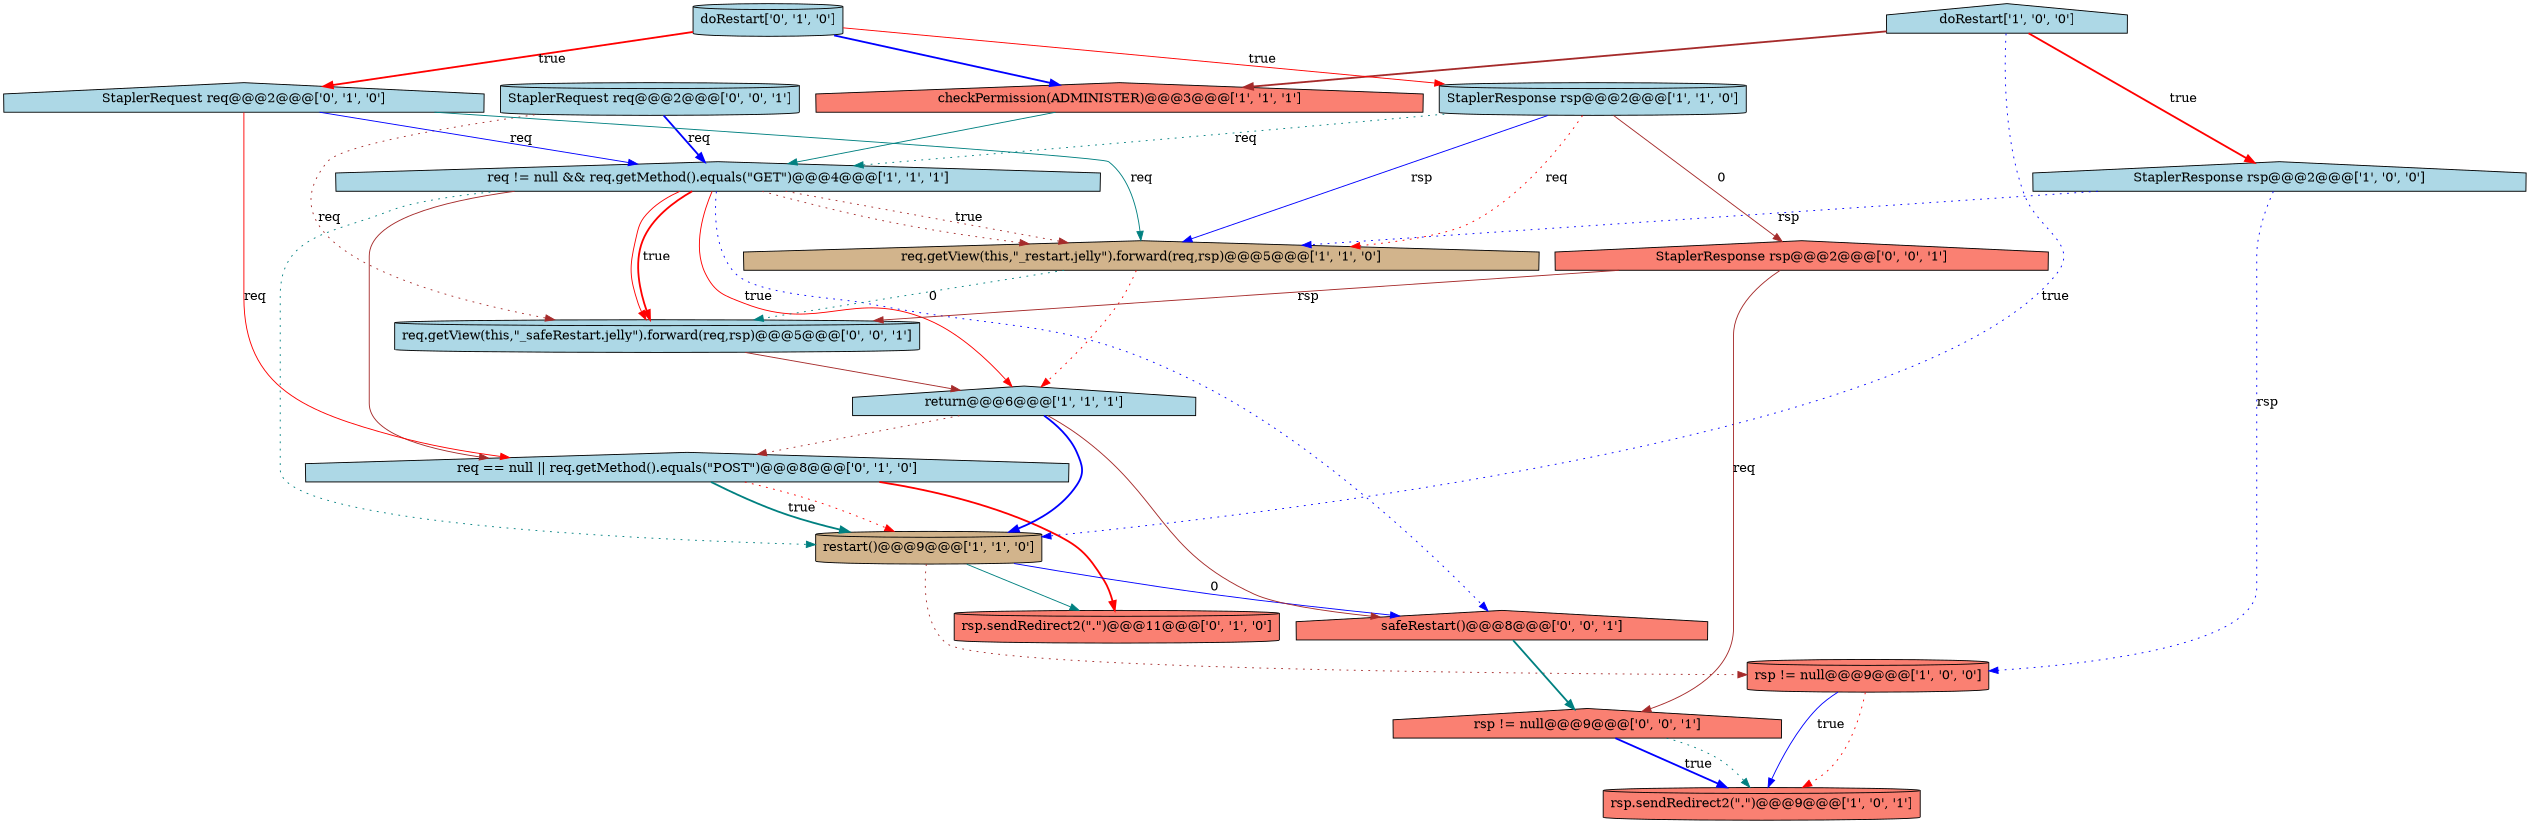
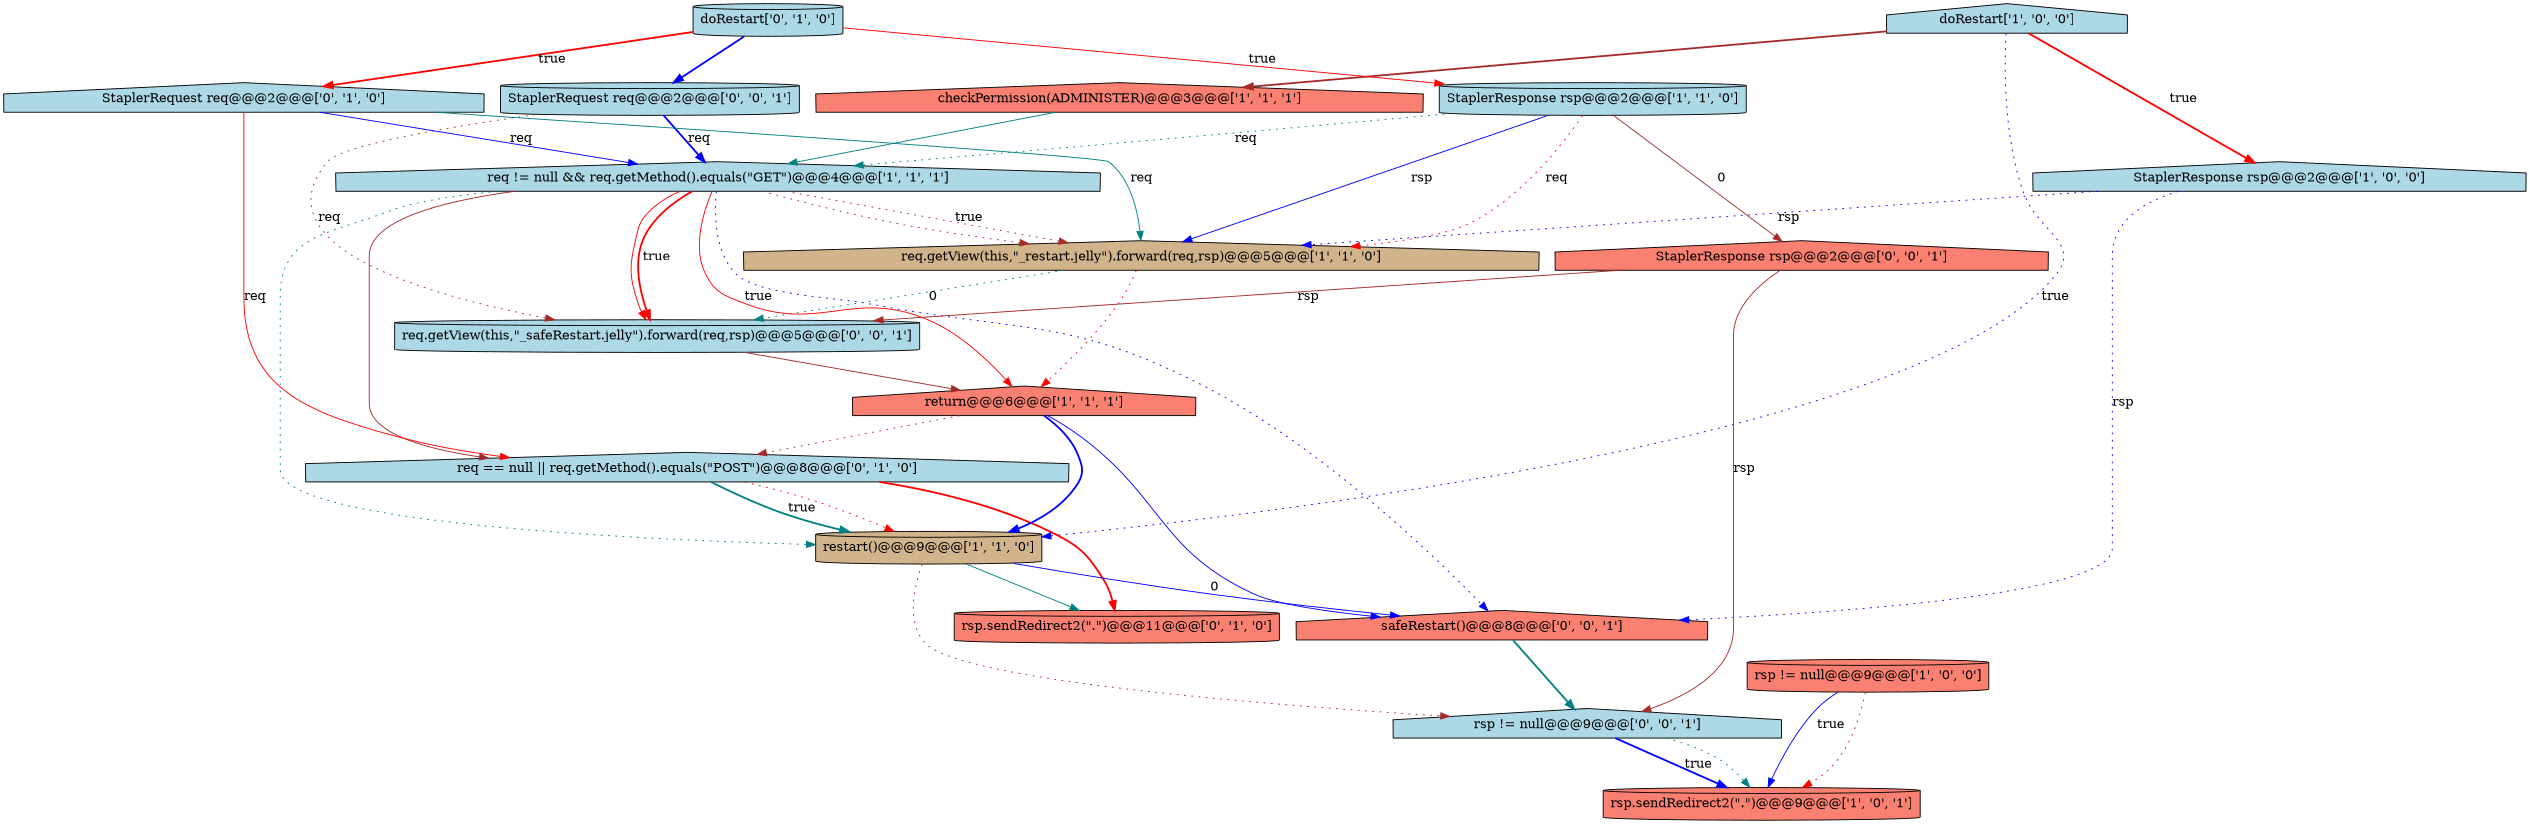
edge "doRestart['0', '1', '0']" -> "checkPermission(ADMINISTER)@@@3@@@['1', '1', '1']": now "doRestart['0', '1', '0']" -> "StaplerRequest req@@@2@@@['0', '0', '1']"
node "return@@@6@@@['1', '1', '1']": fillcolor lightblue -> salmon
edge "StaplerResponse rsp@@@2@@@['0', '0', '1']" -> "rsp != null@@@9@@@['0', '0', '1']": label "req" -> "rsp"
edge "StaplerResponse rsp@@@2@@@['1', '0', '0']" -> "rsp != null@@@9@@@['1', '0', '0']": now "StaplerResponse rsp@@@2@@@['1', '0', '0']" -> "safeRestart()@@@8@@@['0', '0', '1']"
edge "return@@@6@@@['1', '1', '1']" -> "safeRestart()@@@8@@@['0', '0', '1']": color brown -> blue
edge "restart()@@@9@@@['1', '1', '0']" -> "rsp != null@@@9@@@['1', '0', '0']": now "restart()@@@9@@@['1', '1', '0']" -> "rsp != null@@@9@@@['0', '0', '1']"
node "rsp != null@@@9@@@['0', '0', '1']": fillcolor salmon -> lightblue
